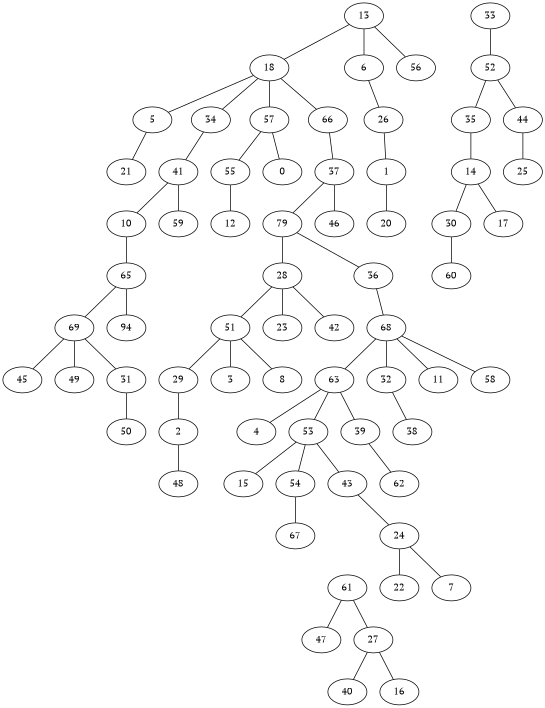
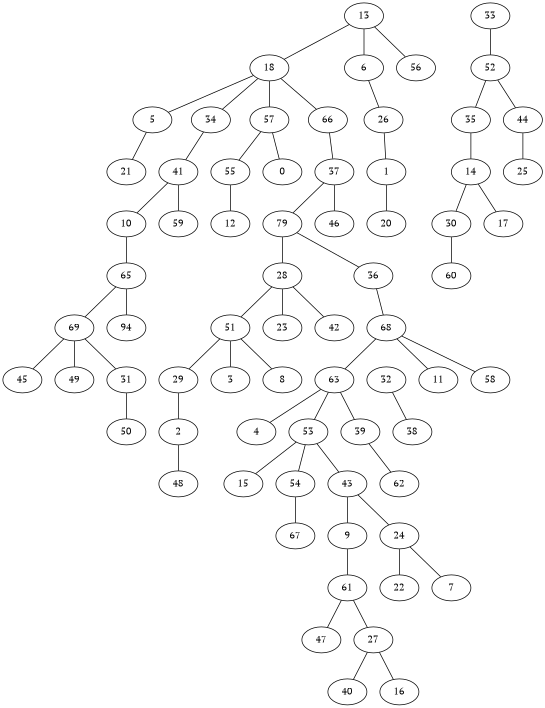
edge "68" -- "32": removed
node "9": added
